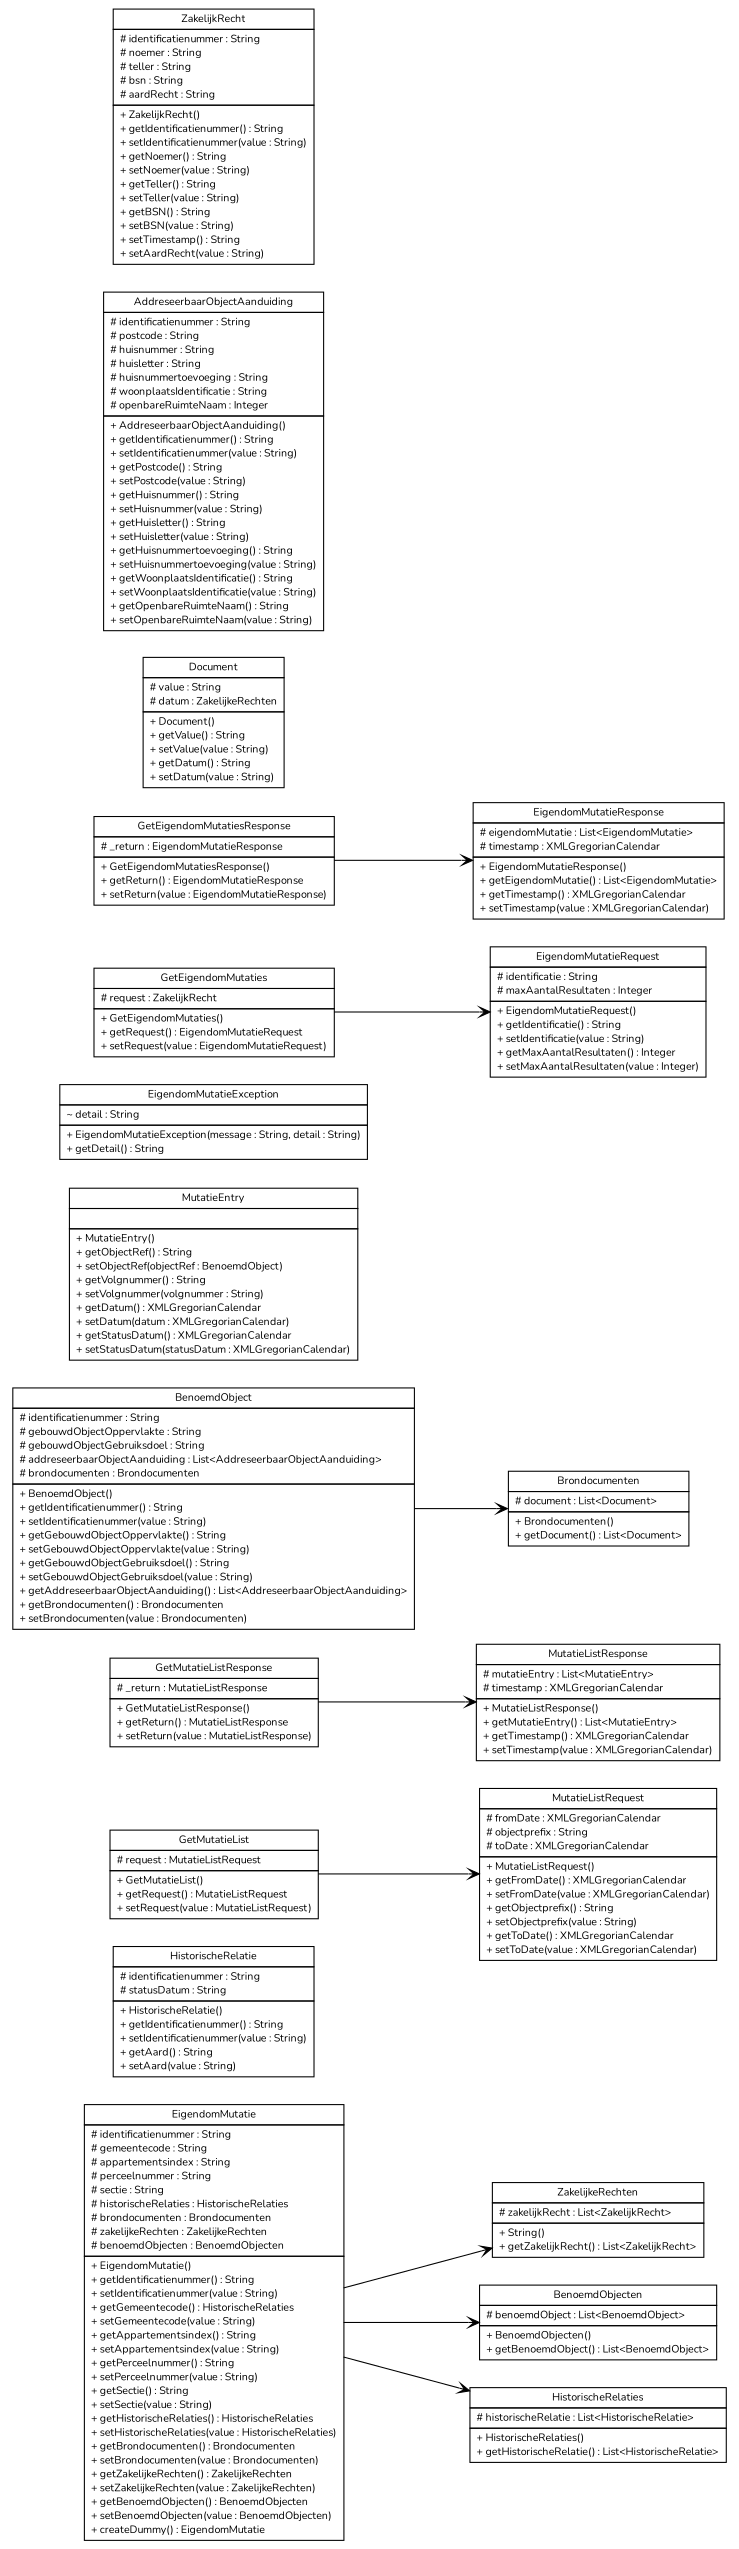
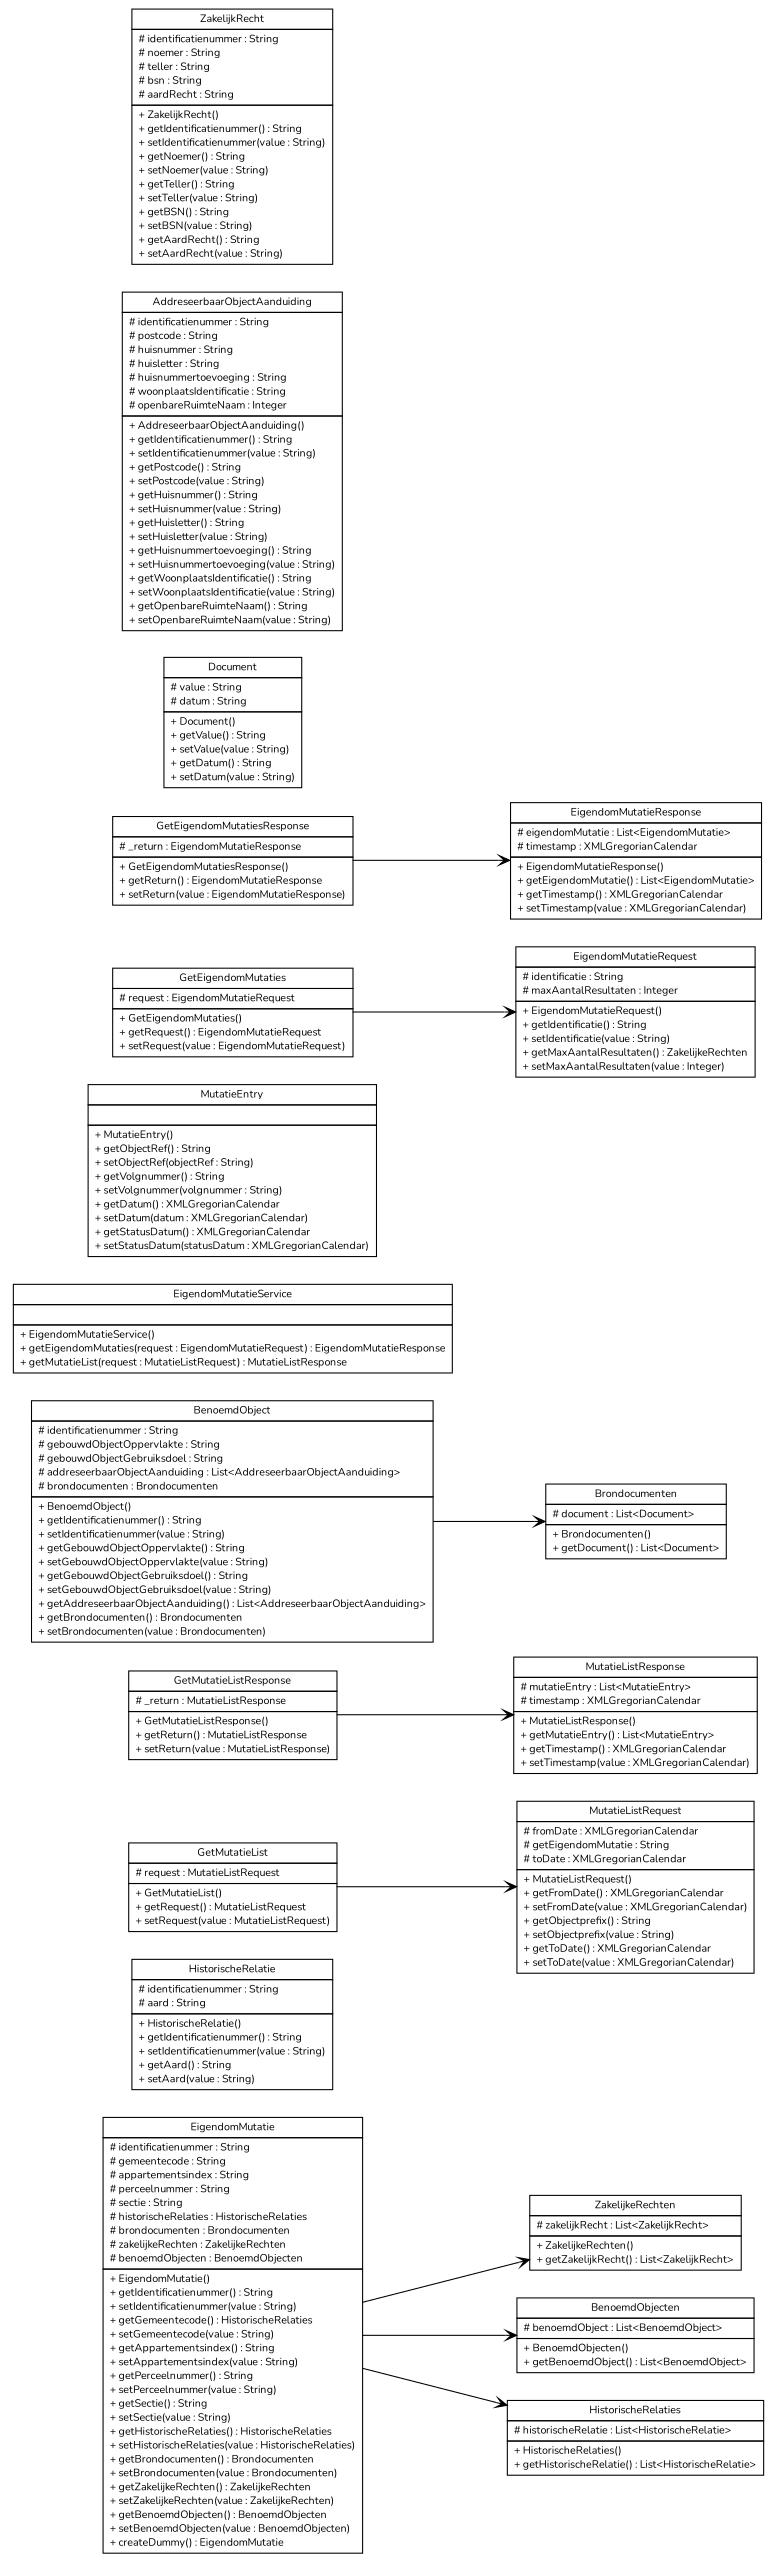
node "ZakelijkRecht": text "+ setTimestamp() : String" -> "+ getAardRecht() : String"
node "Document": text "# datum : ZakelijkeRechten" -> "# datum : String"
node "GetEigendomMutaties": text "# request : ZakelijkRecht" -> "# request : EigendomMutatieRequest"
node "EigendomMutatieRequest": text "+ getMaxAantalResultaten() : Integer" -> "+ getMaxAantalResultaten() : ZakelijkeRechten"
node "EigendomMutatieException": removed
node "MutatieEntry": text "+ setObjectRef(objectRef : BenoemdObject)" -> "+ setObjectRef(objectRef : String)"
node "EigendomMutatieService": added
node "MutatieListRequest": text "# objectprefix : String" -> "# getEigendomMutatie : String"
node "HistorischeRelatie": text "# statusDatum : String" -> "# aard : String"
node "ZakelijkeRechten": text "+ String()" -> "+ ZakelijkeRechten()"
